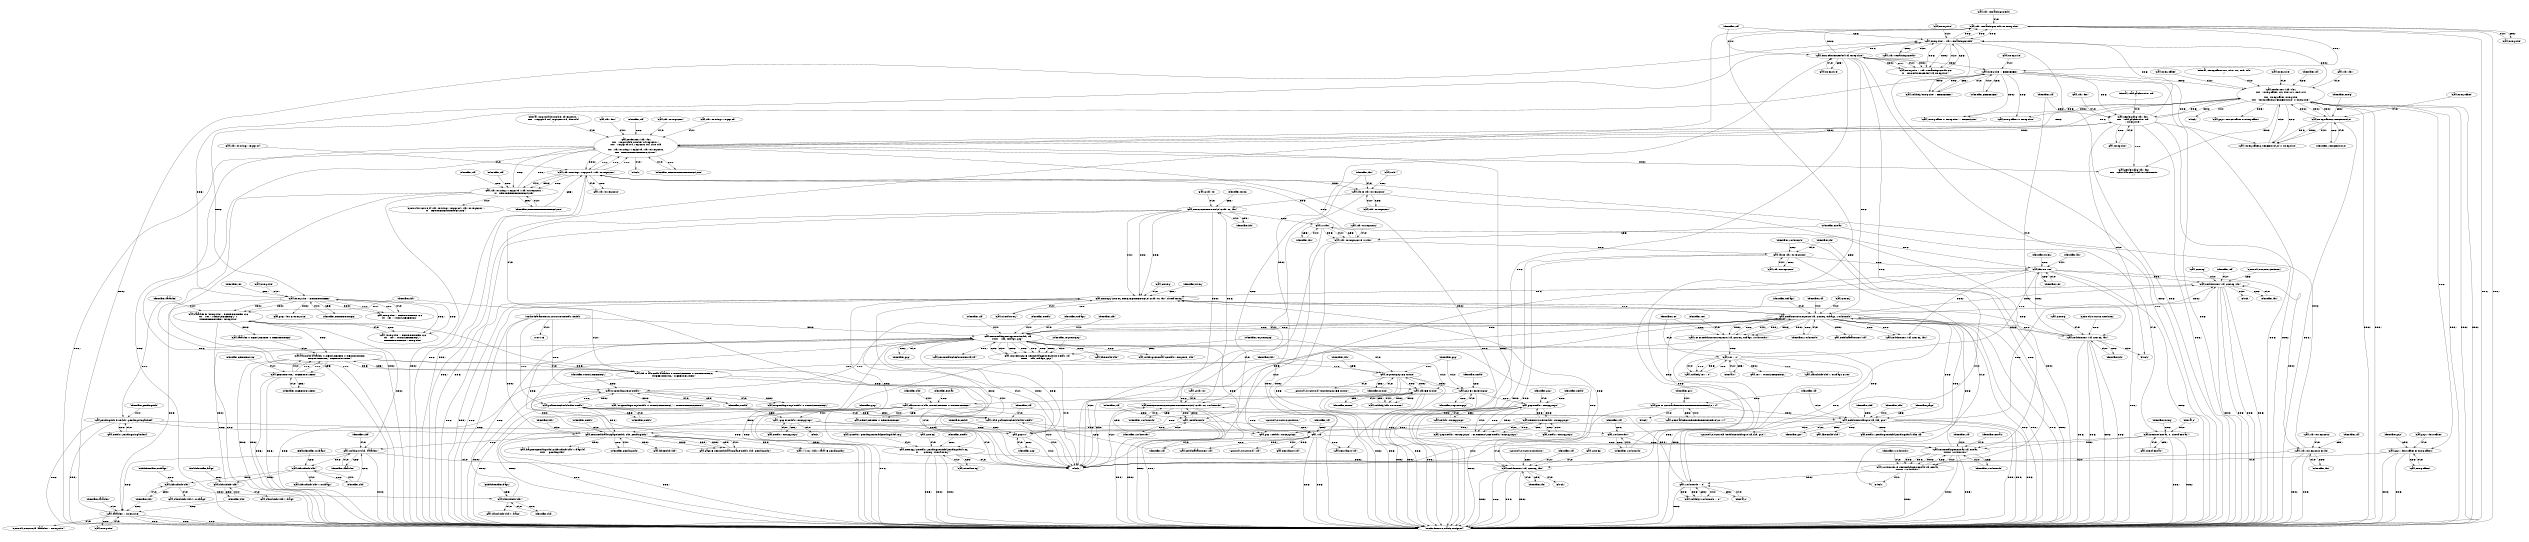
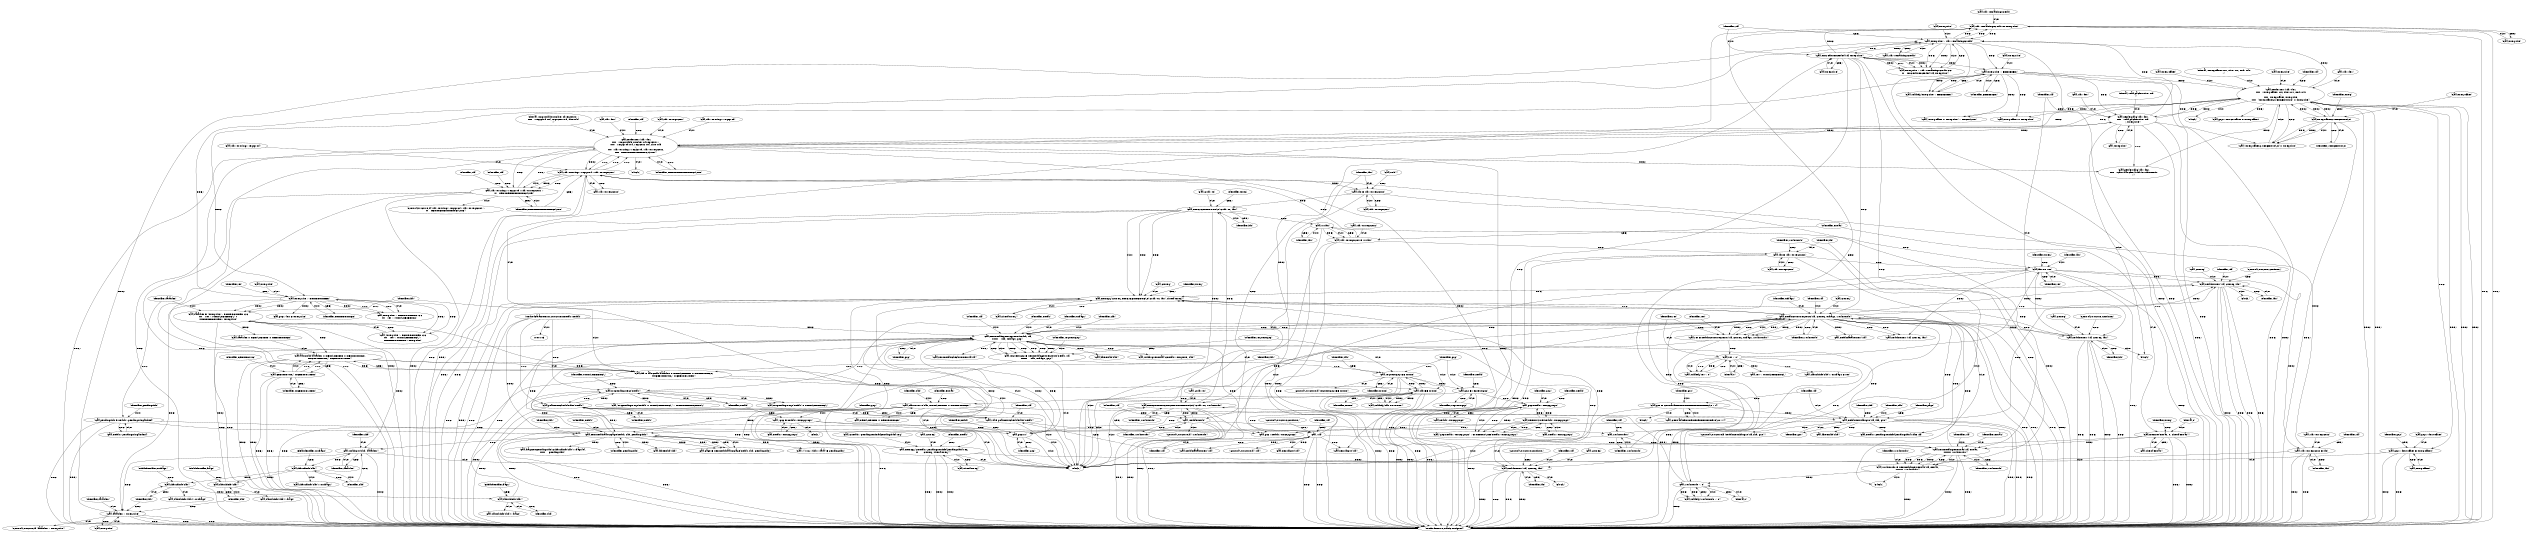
edge "(Call,txreq.size > vif->remaining_credit)" -> "(Call,tx_credit_exceeded(vif, txreq.size))": added, label "DDG:"
edge "(Call,vif->remaining_credit -= txreq.size)" -> "(Call,txreq.size < ETH_HLEN)": now "(Call,txreq.size > vif->remaining_credit)" -> "(Call,txreq.size < ETH_HLEN)"
node "(ControlStructure,if (!work_to_do))": added
